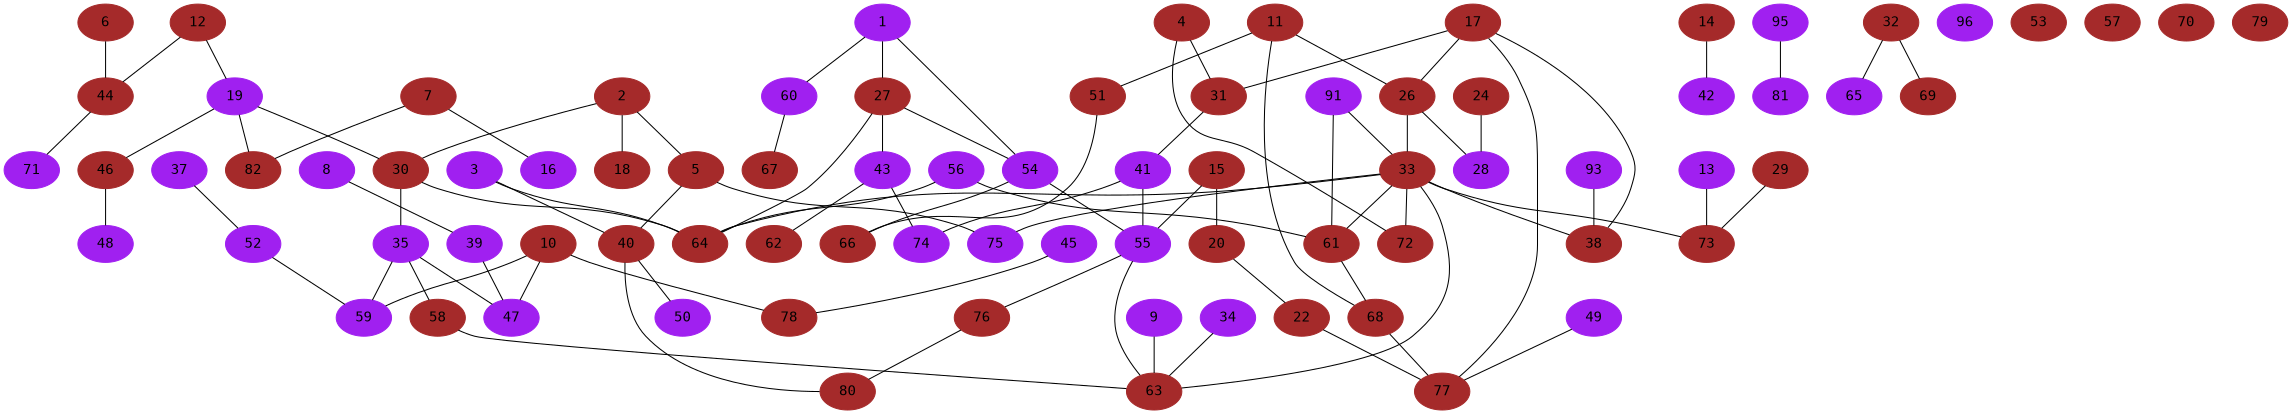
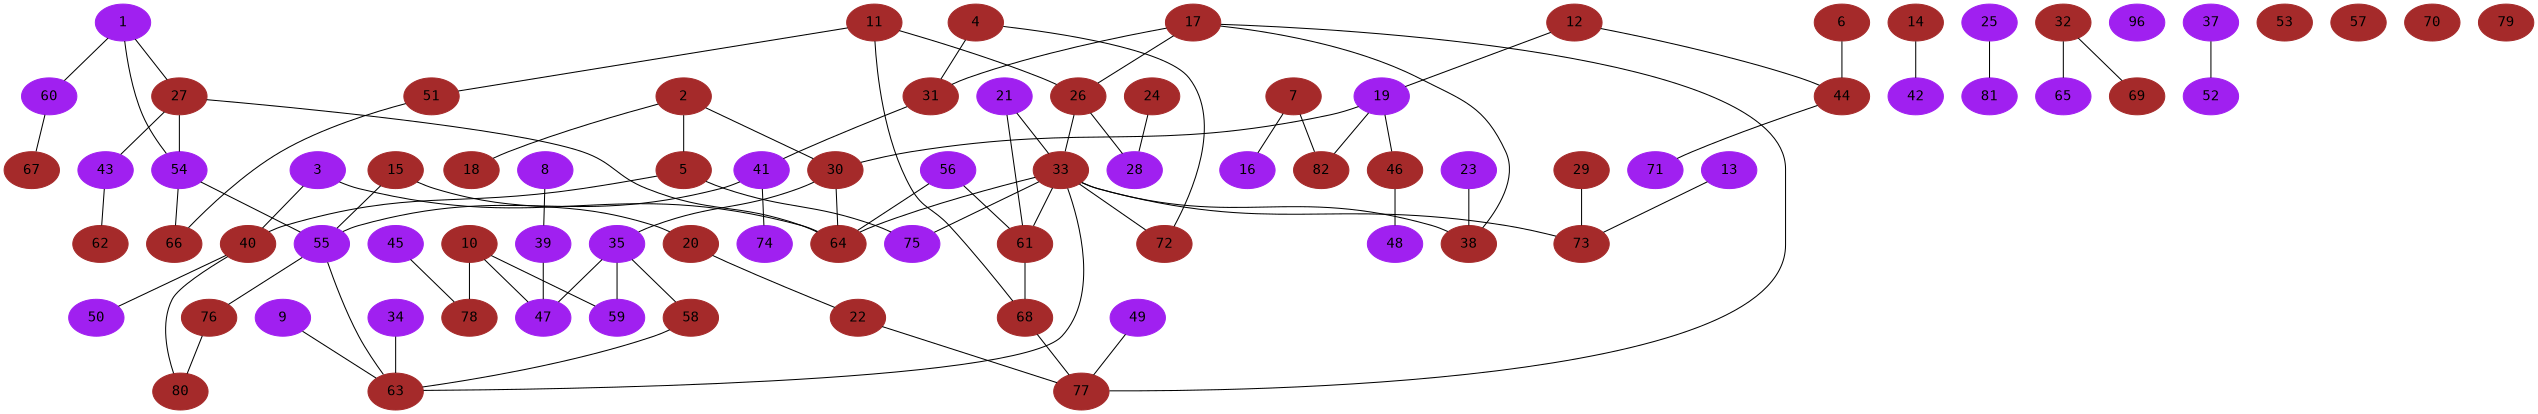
node "95": label "95" -> "25"
node "91": label "91" -> "21"
node "93": label "93" -> "23"
edge "43" -- "74": removed
edge "52" -- "59": removed
